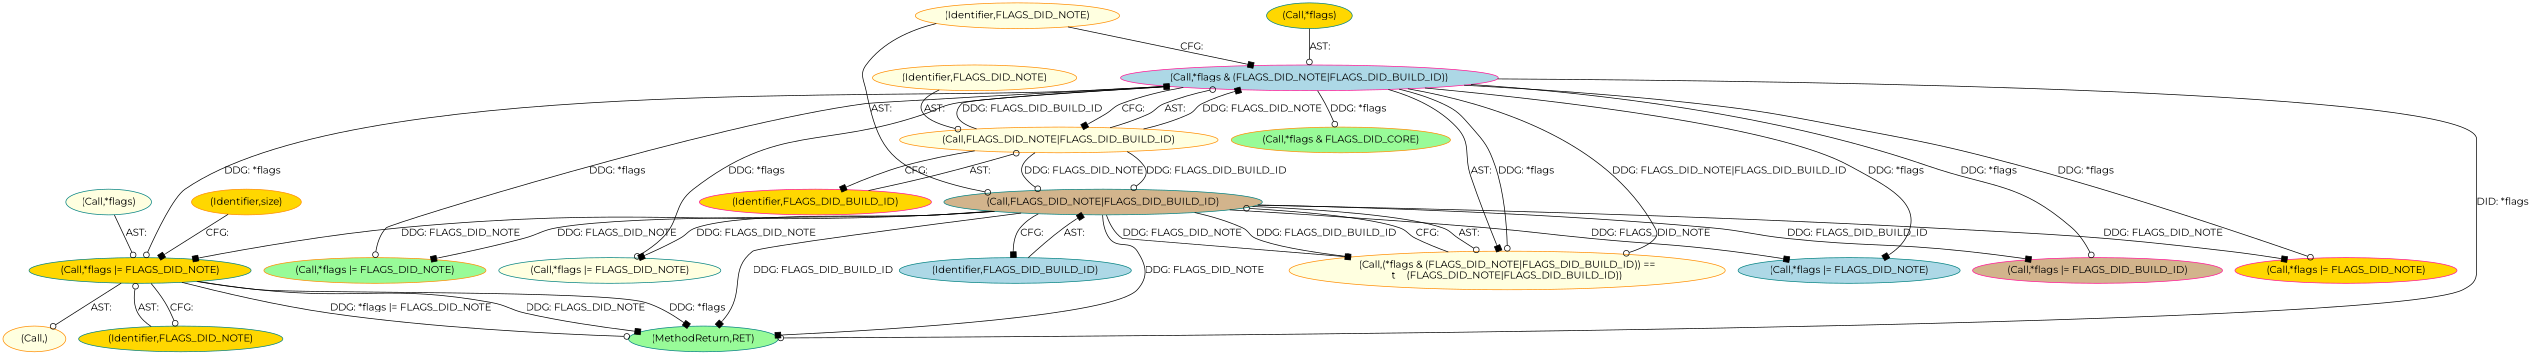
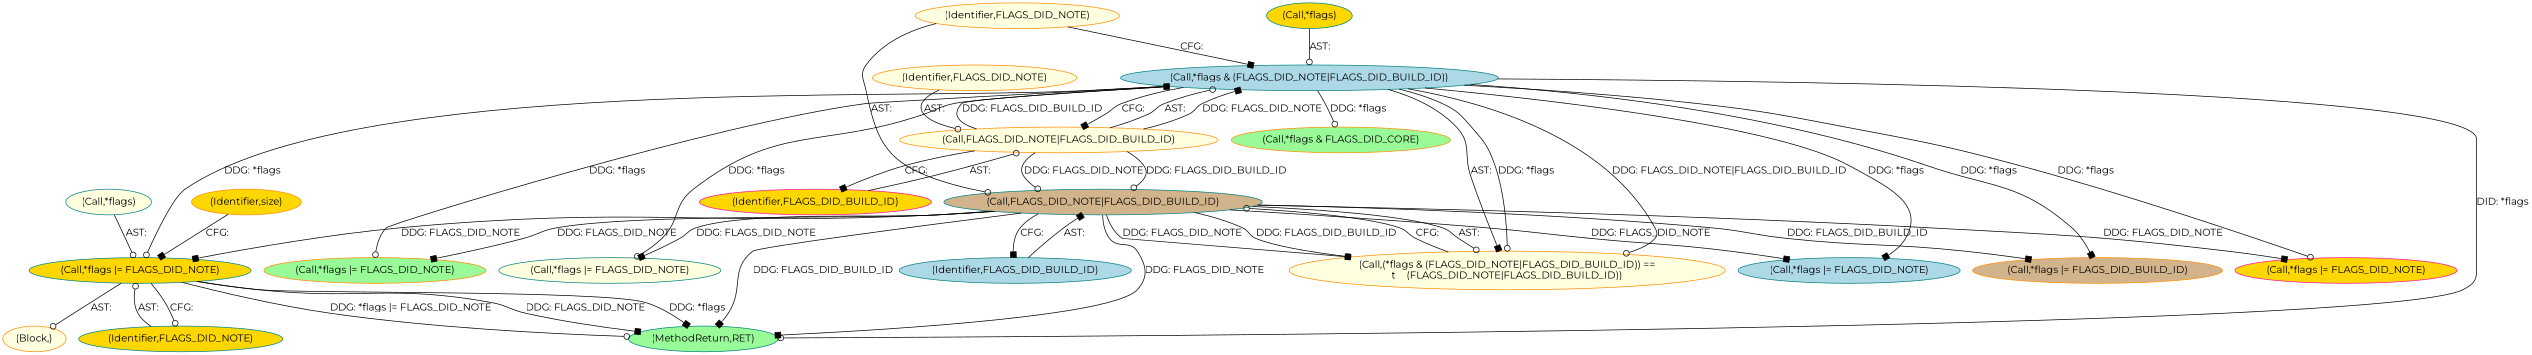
node "(Call,*flags & (FLAGS_DID_NOTE|FLAGS_DID_BUILD_ID))": color deeppink -> teal
edge "(Call,*flags & (FLAGS_DID_NOTE|FLAGS_DID_BUILD_ID))" -> "(Call,*flags |= FLAGS_DID_BUILD_ID)": arrowhead odot -> box
node "(Call,*flags |= FLAGS_DID_BUILD_ID)": color deeppink -> darkorange
node "(Call,)": label "(Call,)" -> "(Block,)"
